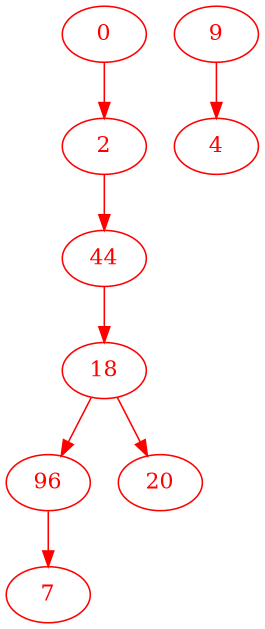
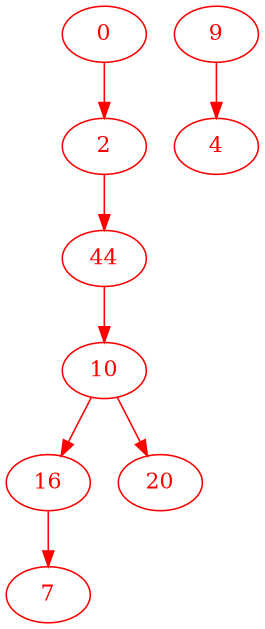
node "18": label "18" -> "10"
node "96": label "96" -> "16"
